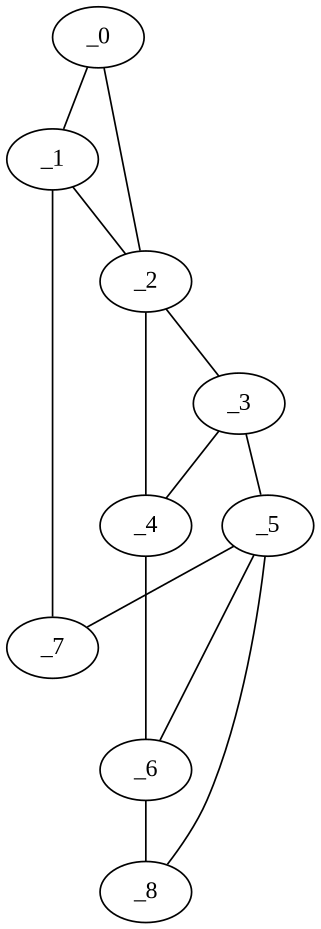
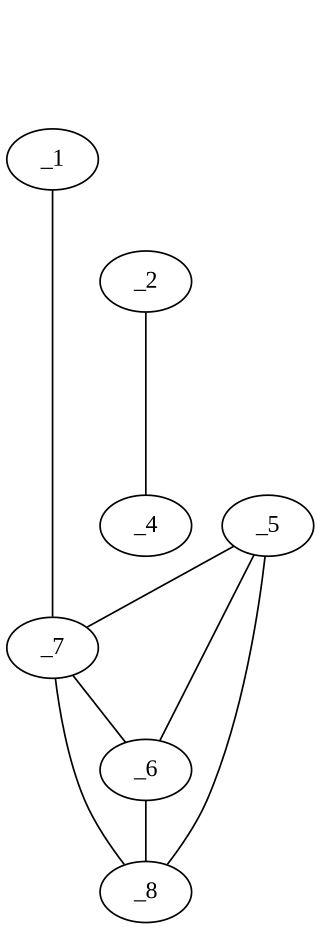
node "_0": removed
edge "_1" -- "_2": removed
node "_3": removed
edge "_4" -- "_6": now "_7" -- "_6"
edge "_7" -- "_8": added
